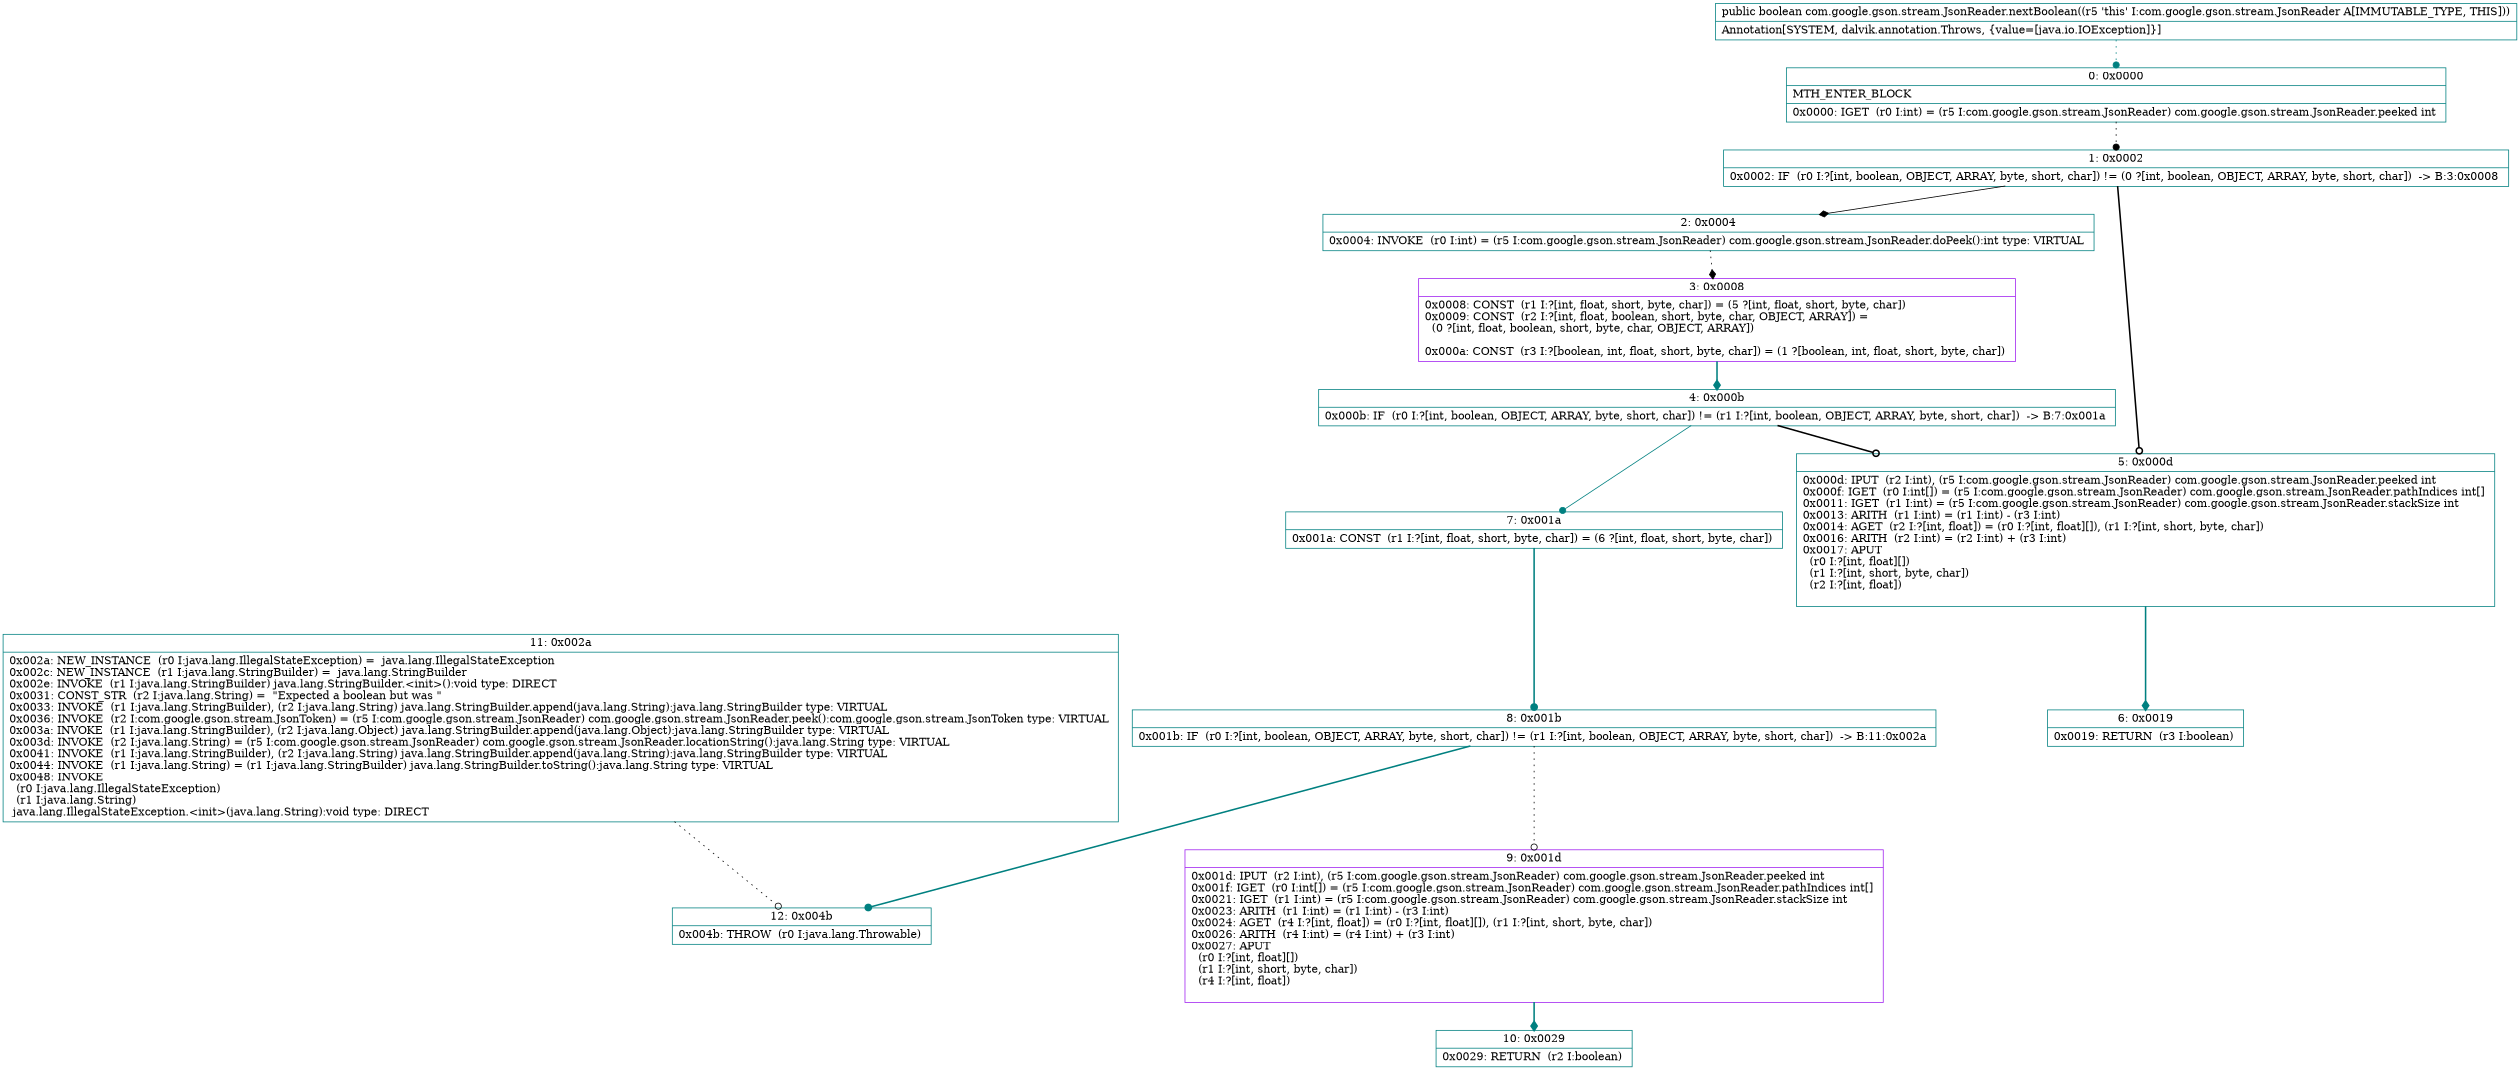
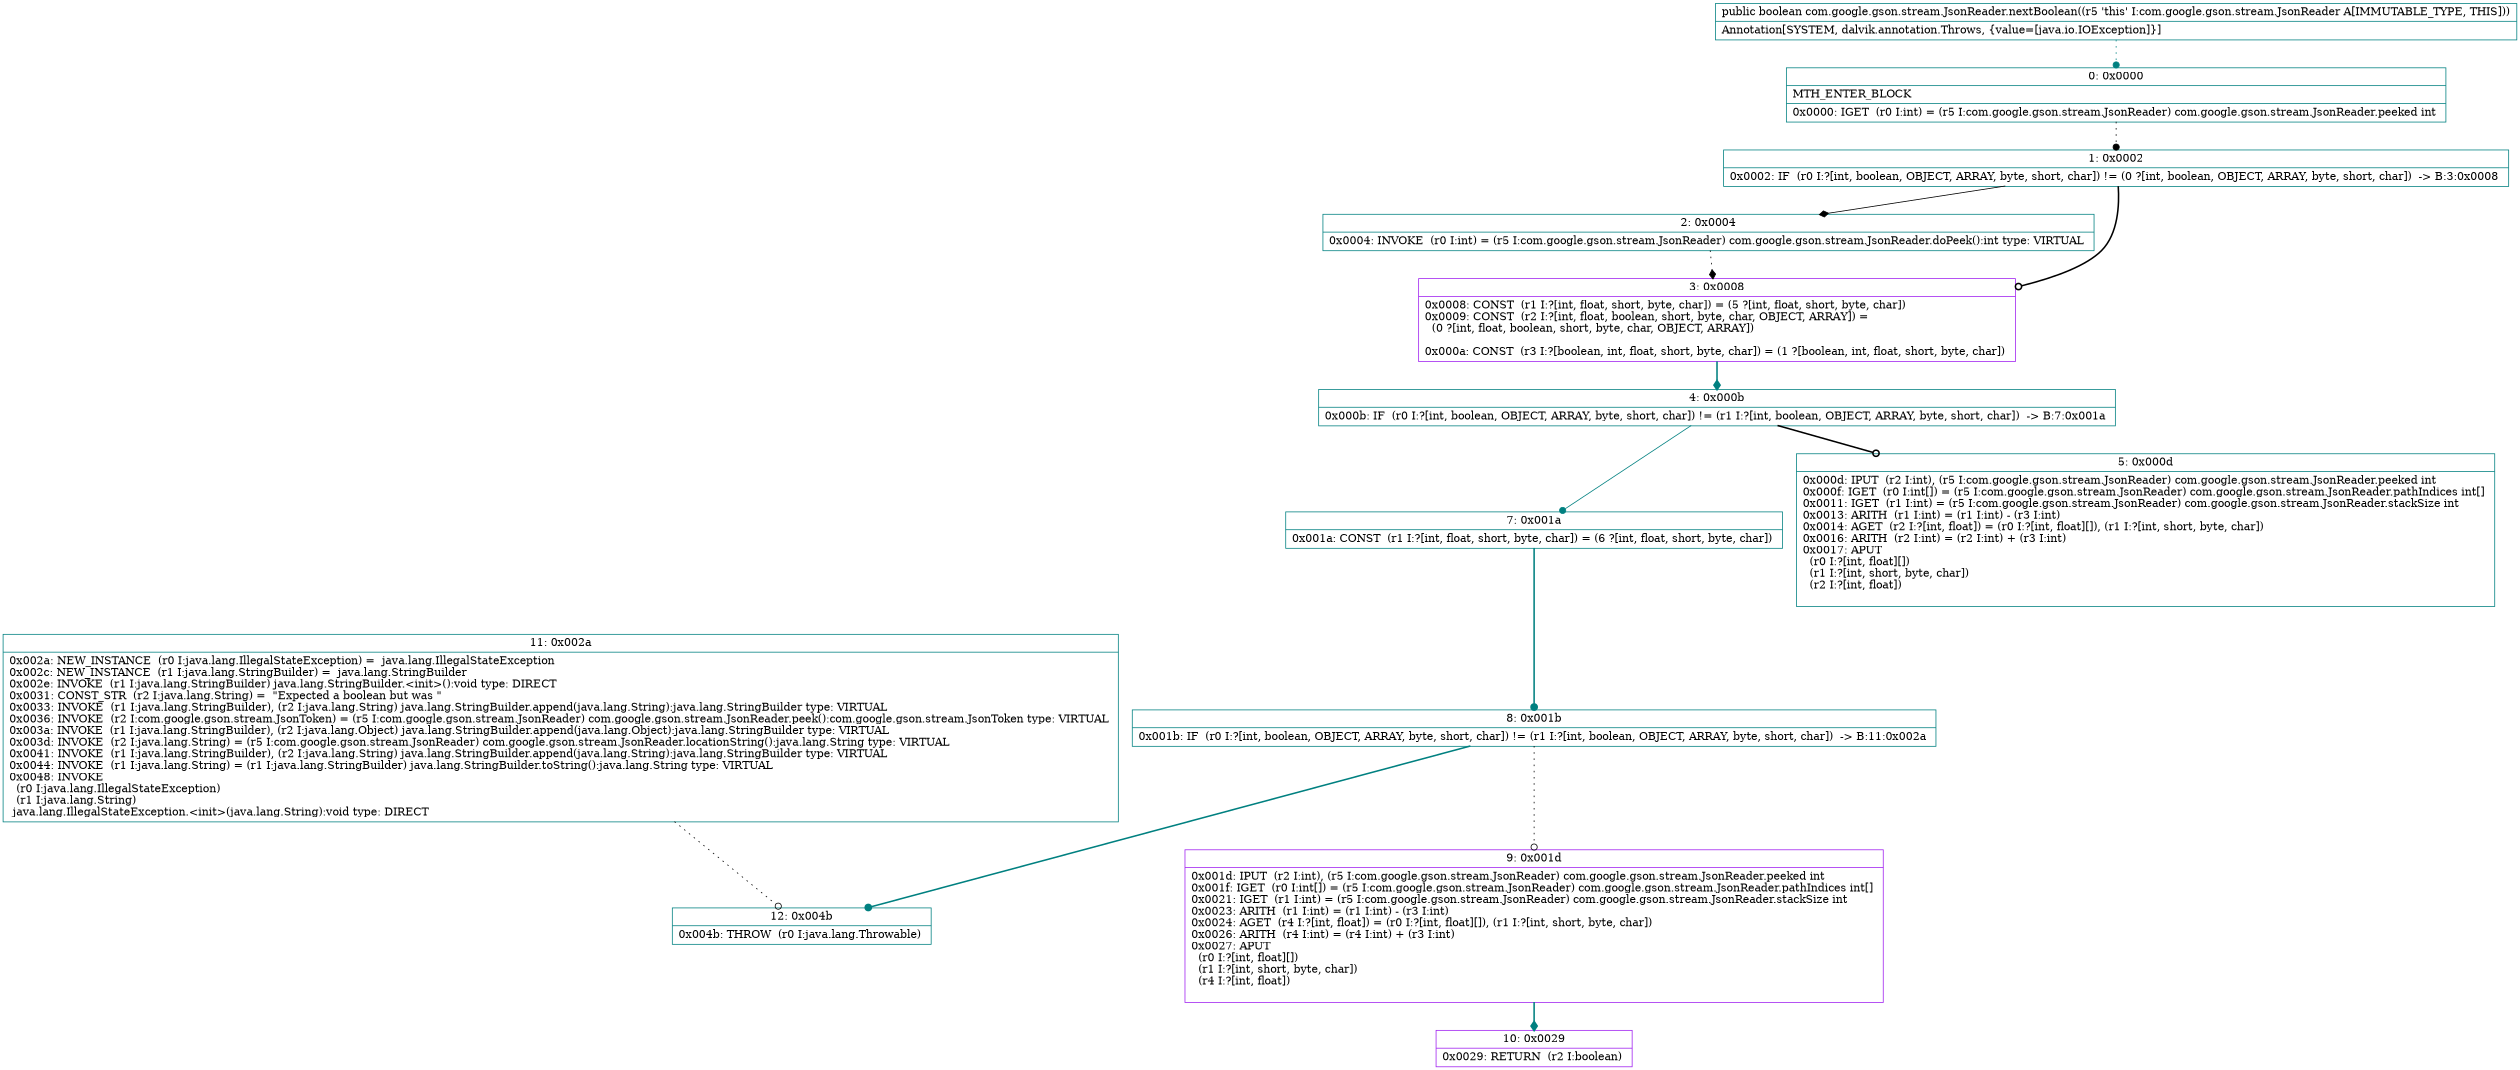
edge "1: 0x0002" -> "5: 0x000d": now "1: 0x0002" -> "3: 0x0008"
node "6: 0x0019": removed
node "10: 0x0029": color teal -> purple
